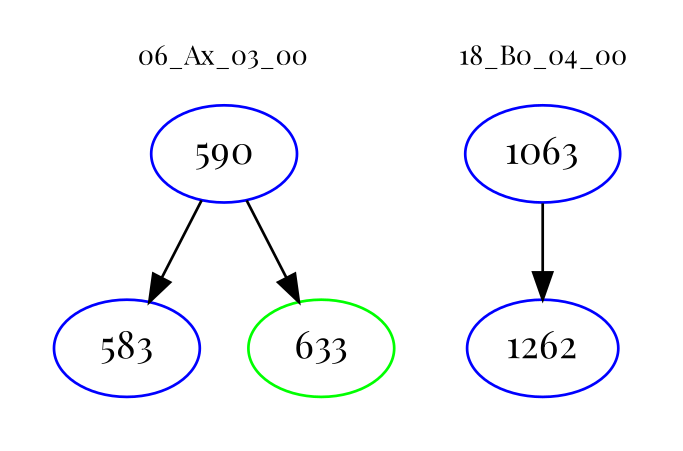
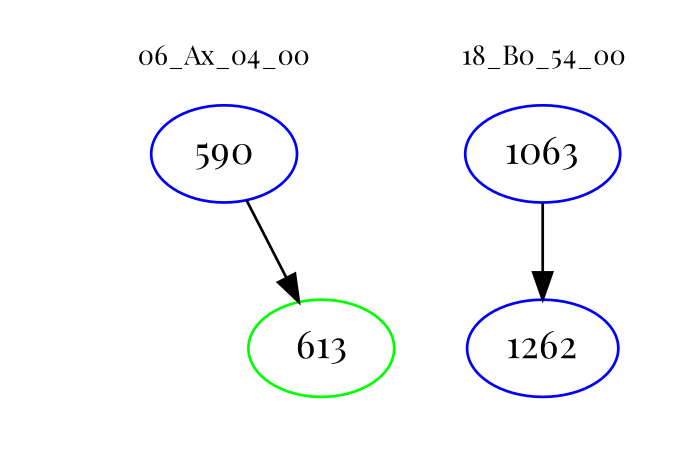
cluster "06_Ax_03_00": label "06_Ax_03_00" -> "06_Ax_04_00"
cluster "18_B0_04_00": label "18_B0_04_00" -> "18_B0_54_00"
node "583": removed
node "633": label "633" -> "613"
